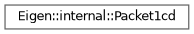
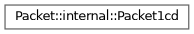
node "Eigen::internal::Packet1cd": label "Eigen::internal::Packet1cd" -> "Packet::internal::Packet1cd"
